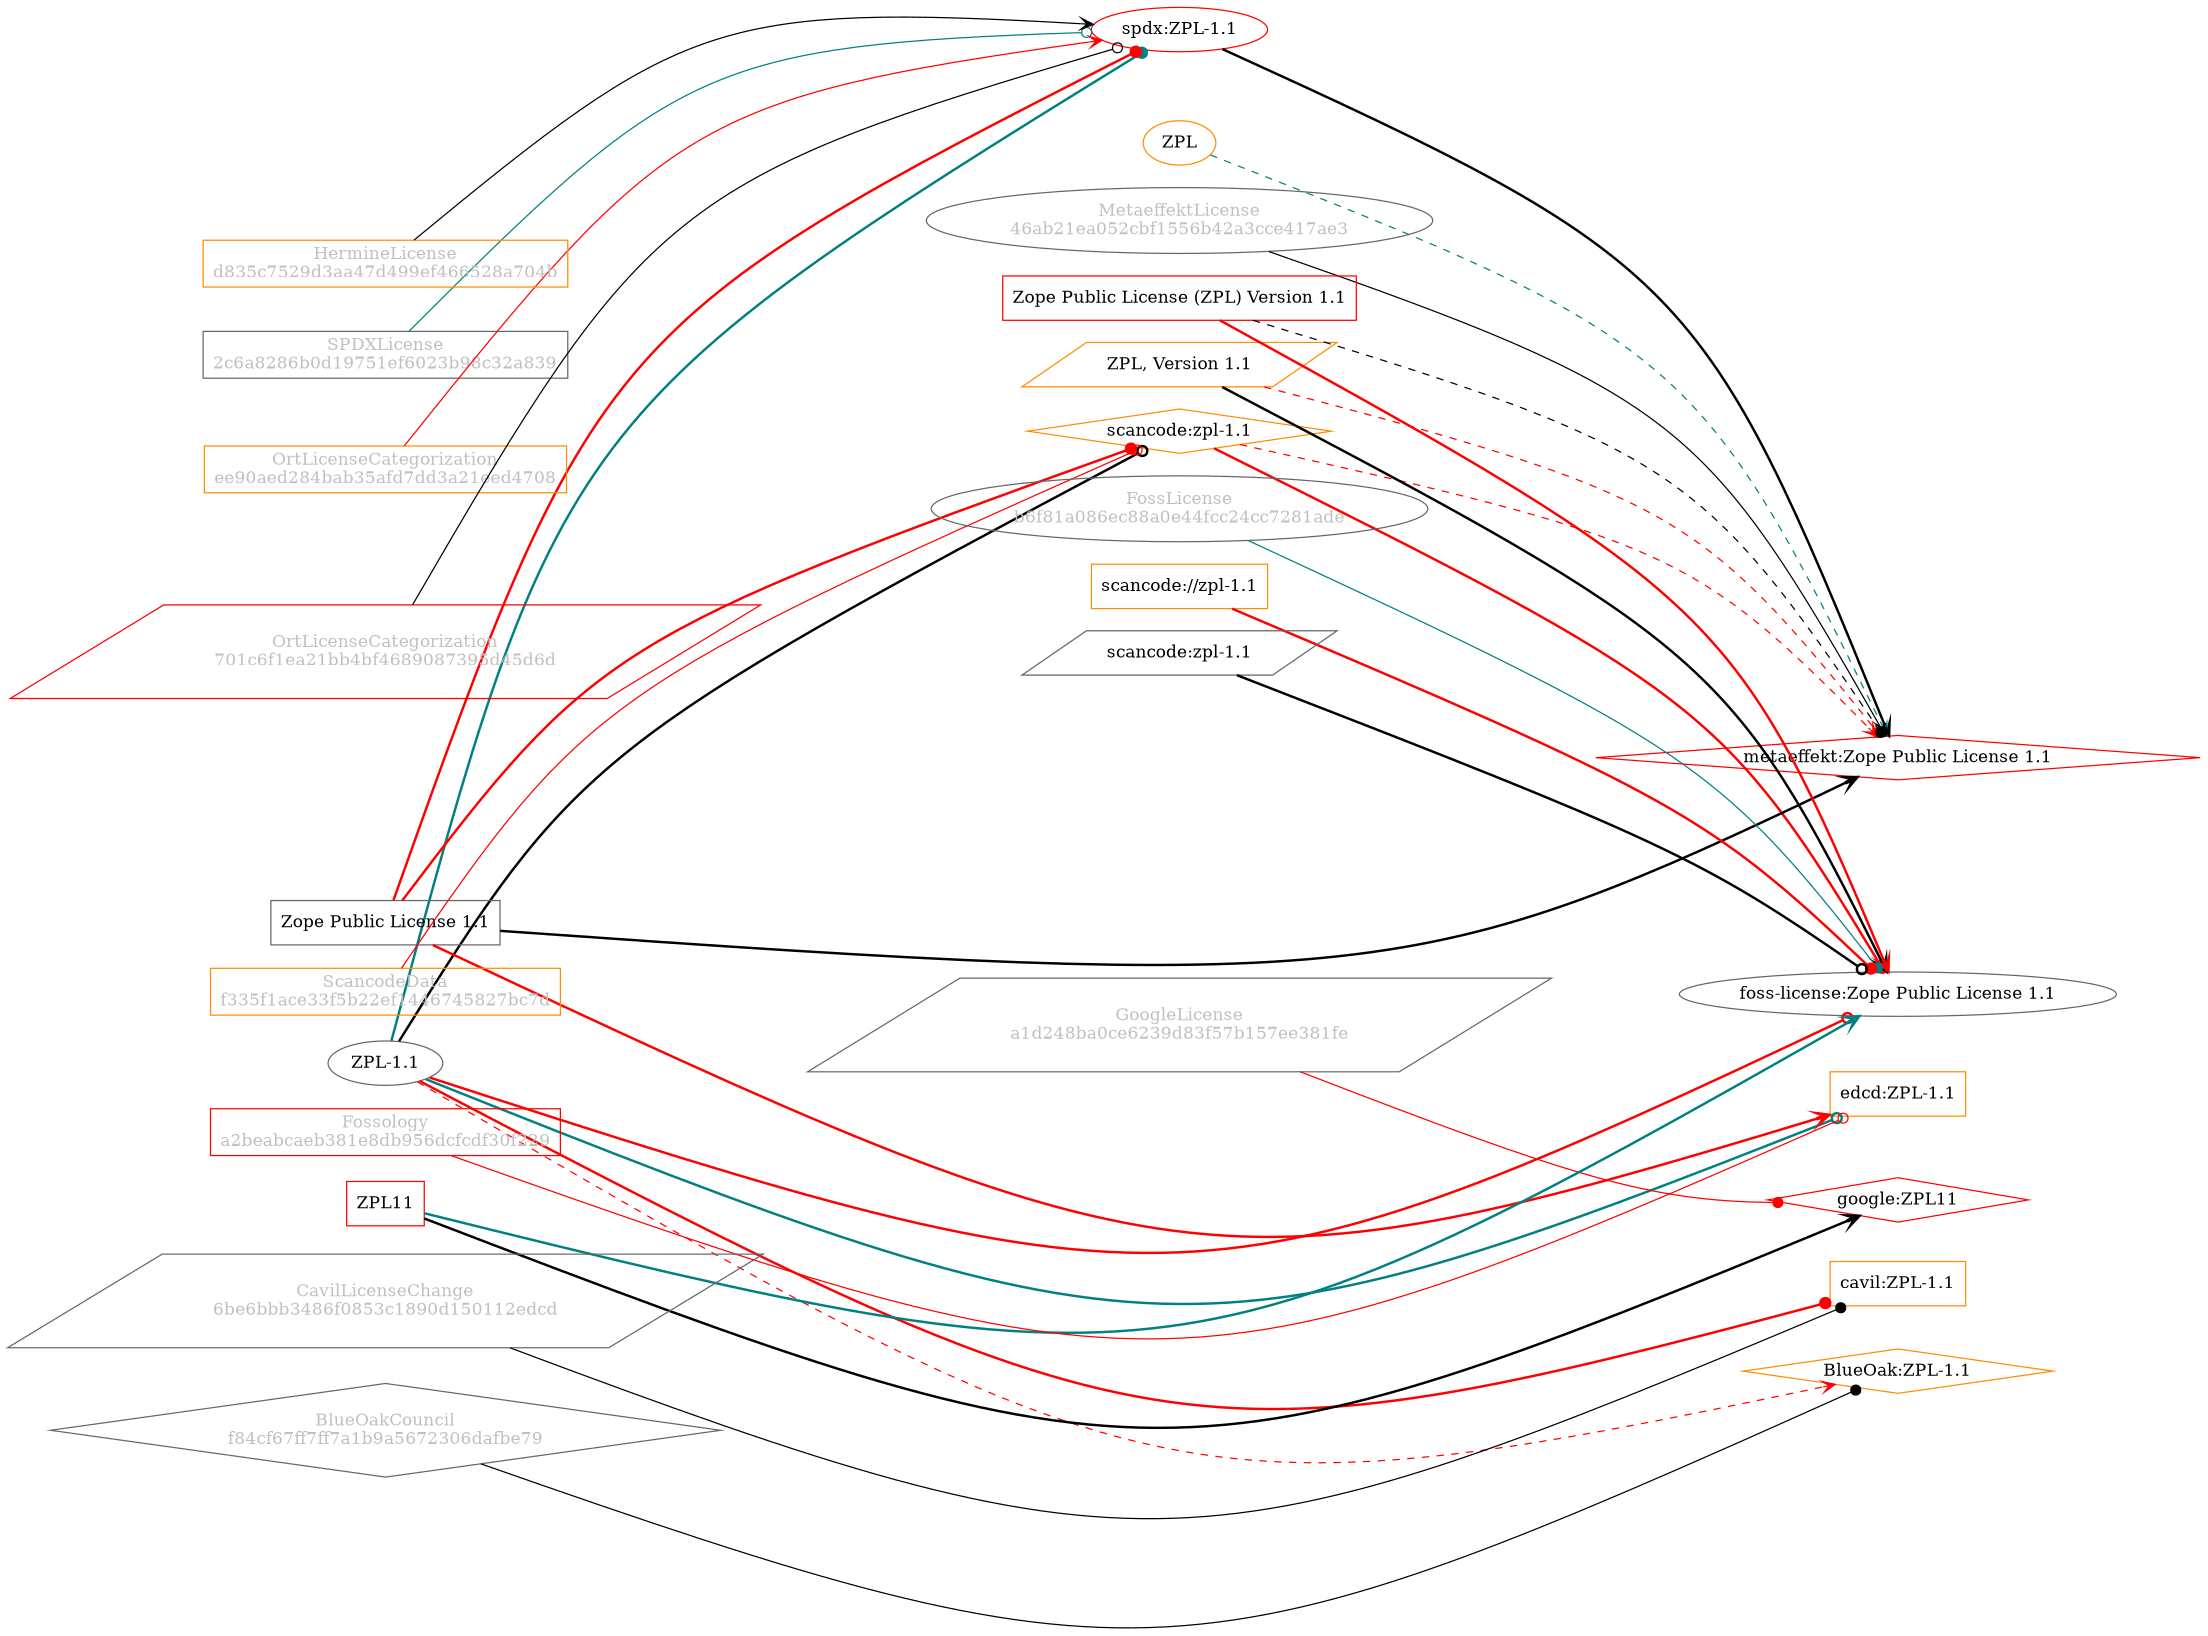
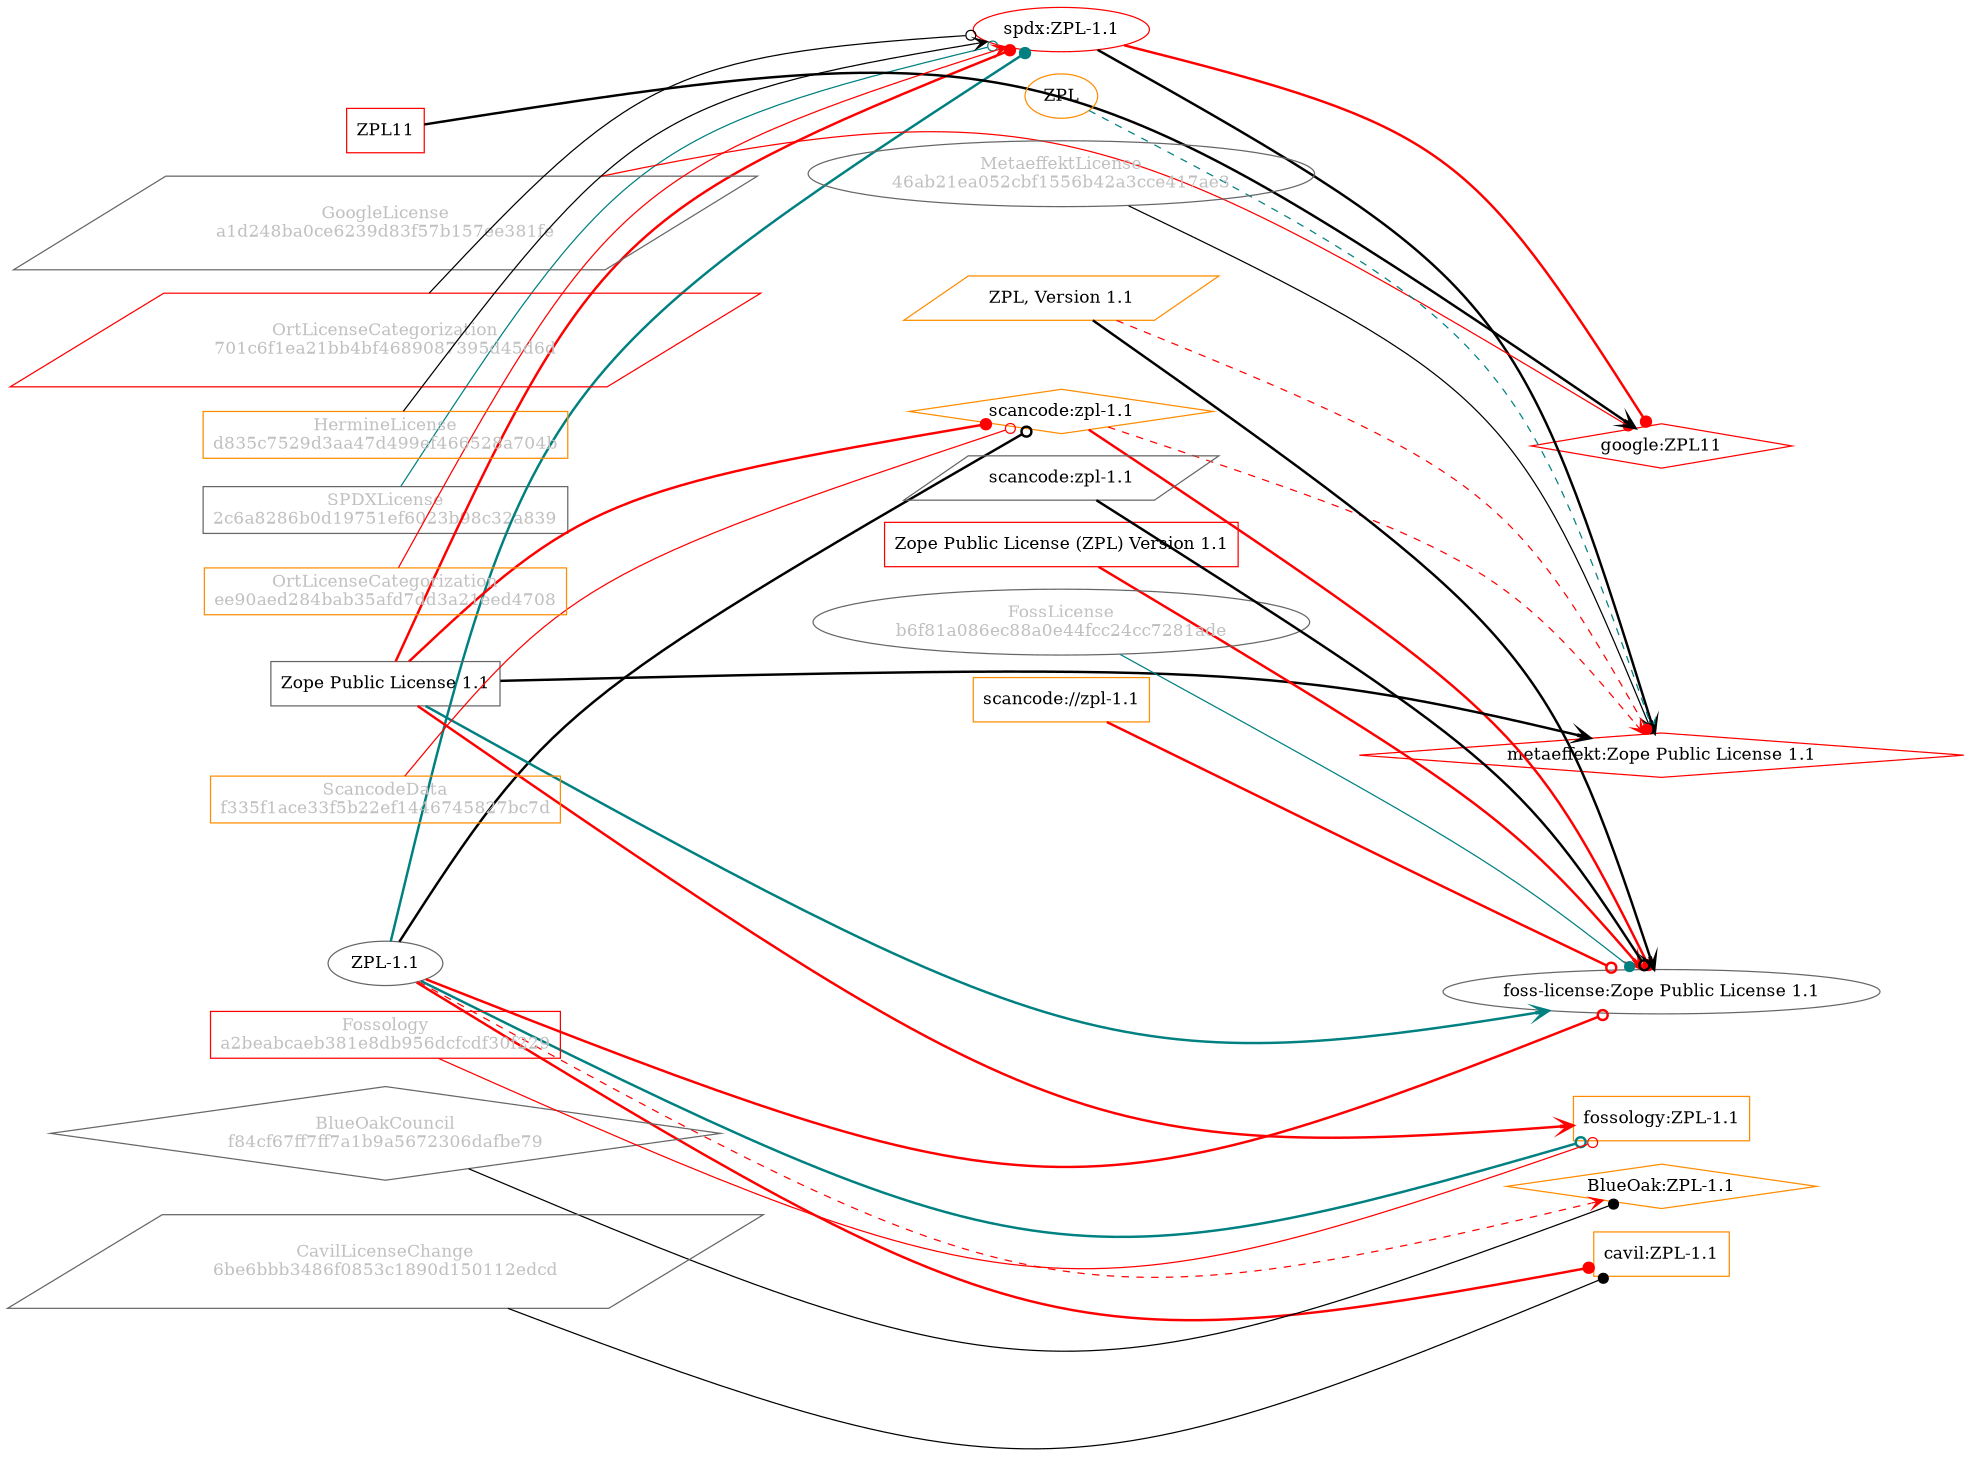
edge "spdx:ZPL-1.1" -> "google:ZPL11": added
edge "Zope Public License (ZPL) Version 1.1" -> "metaeffekt:Zope Public License 1.1": removed
edge "scancode://zpl-1.1" -> "foss-license:Zope Public License 1.1": arrowhead dot -> odot
node "edcd:ZPL-1.1": label "edcd:ZPL-1.1" -> "fossology:ZPL-1.1"
edge "ZPL11" -> "foss-license:Zope Public License 1.1": now "Zope Public License 1.1" -> "foss-license:Zope Public License 1.1"
